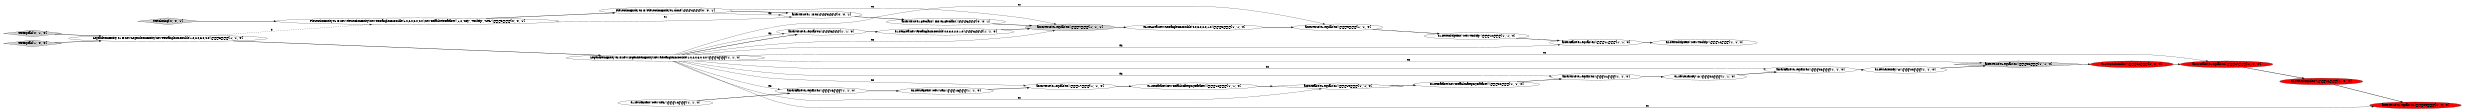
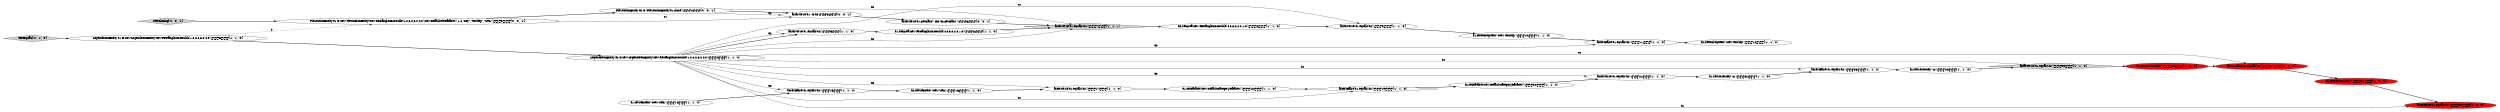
node "assertTrue(e1.equals(e2))@@@7@@@['1', '1', '1']": shape ellipse -> diamond
node "testEquals['1', '0', '0']": removed
